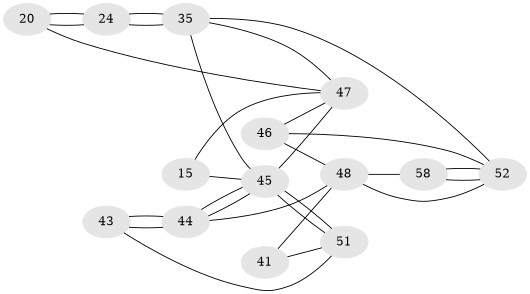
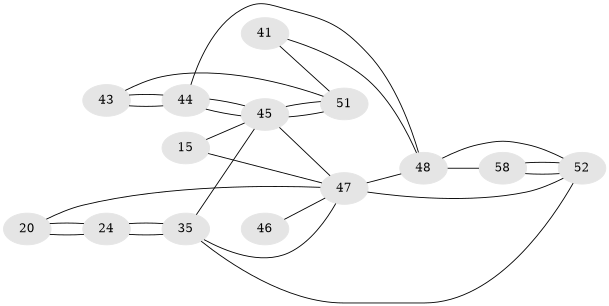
edge "46" -- "52": now "47" -- "52"
edge "46" -- "48": now "47" -- "48"
